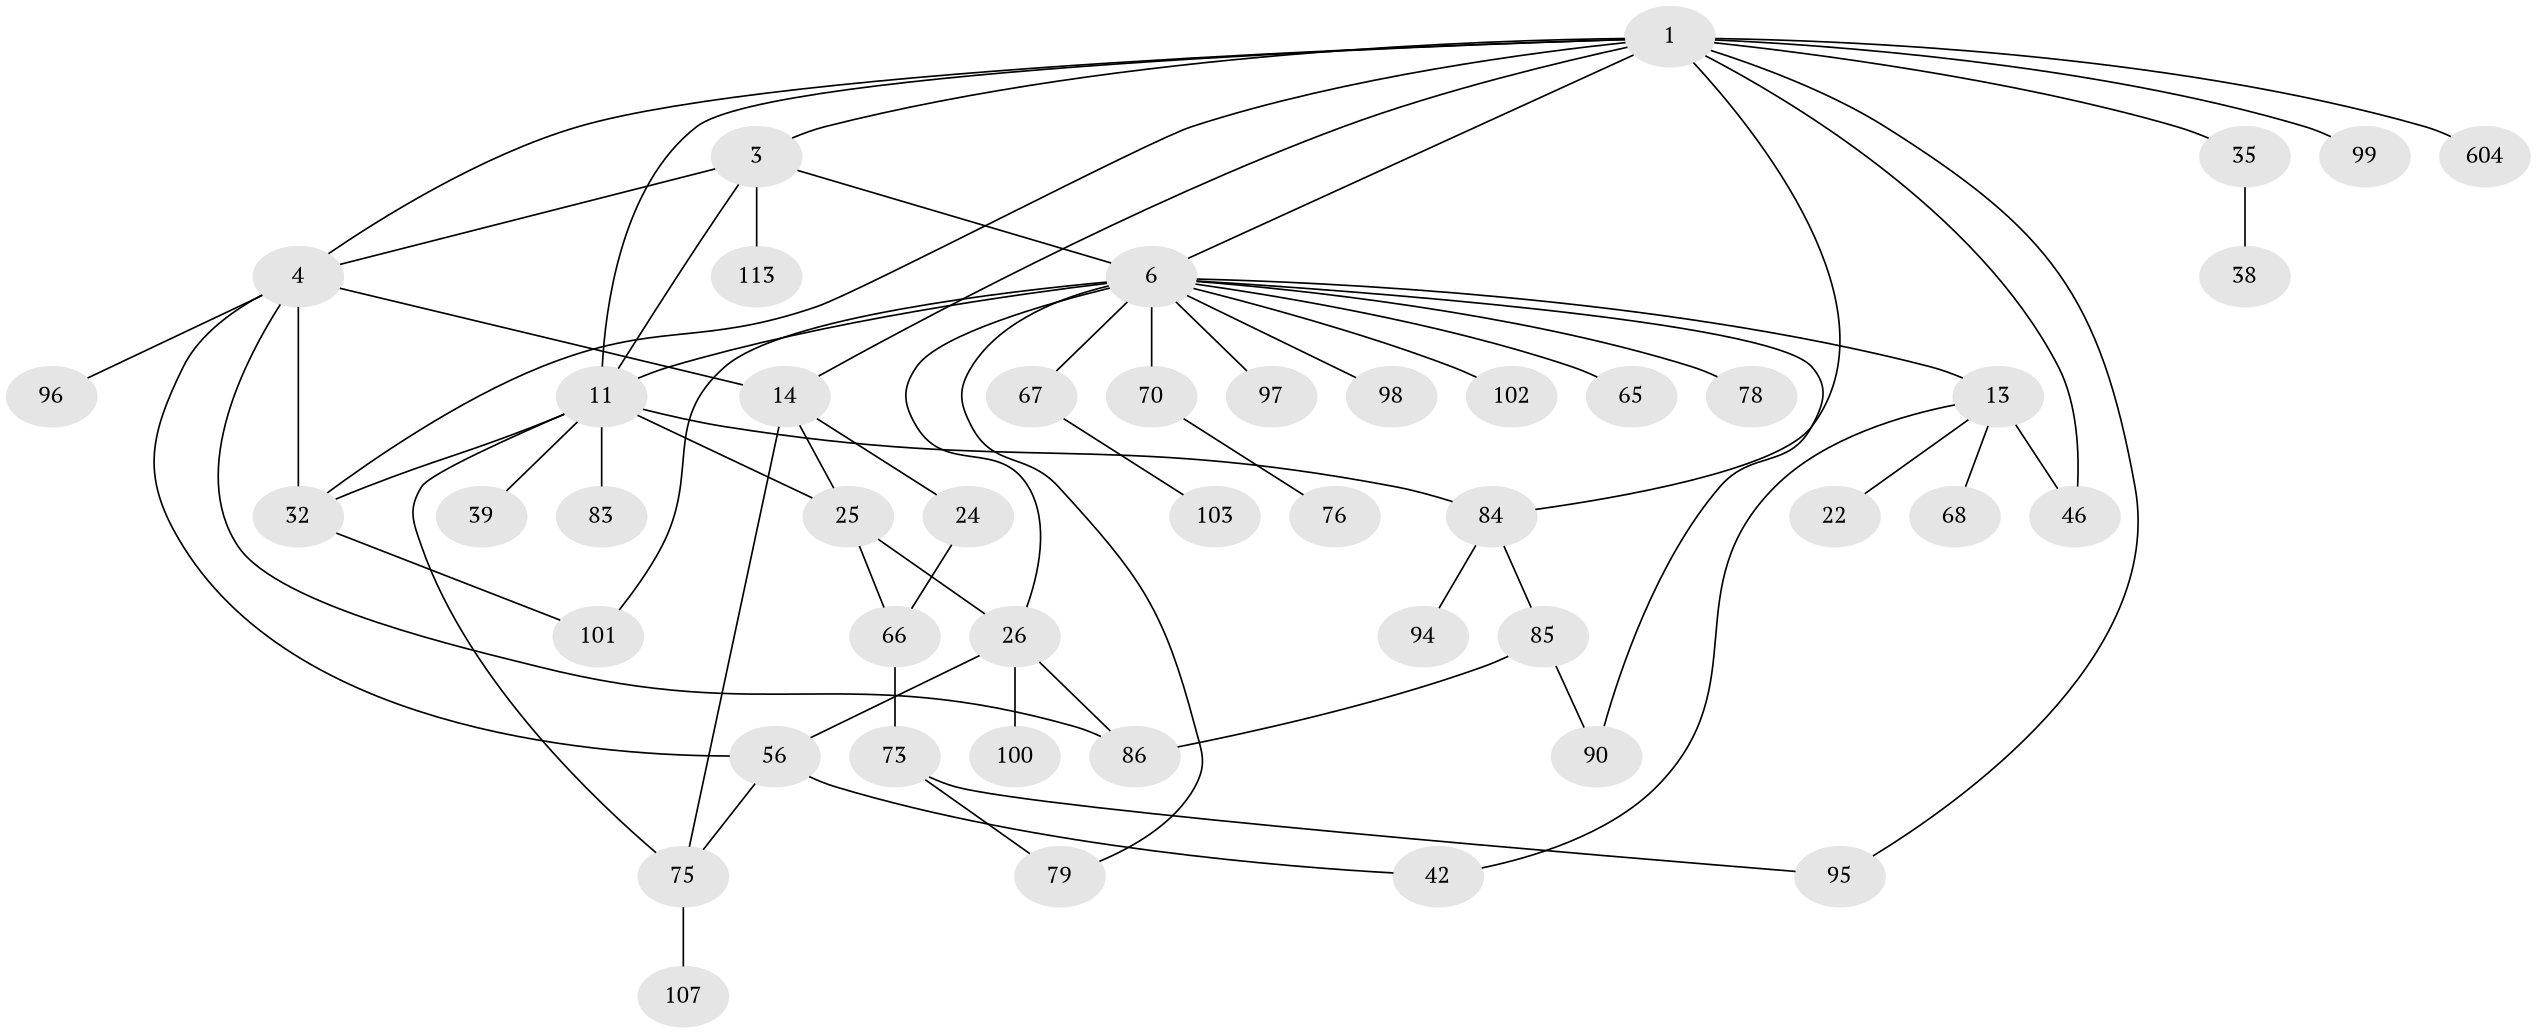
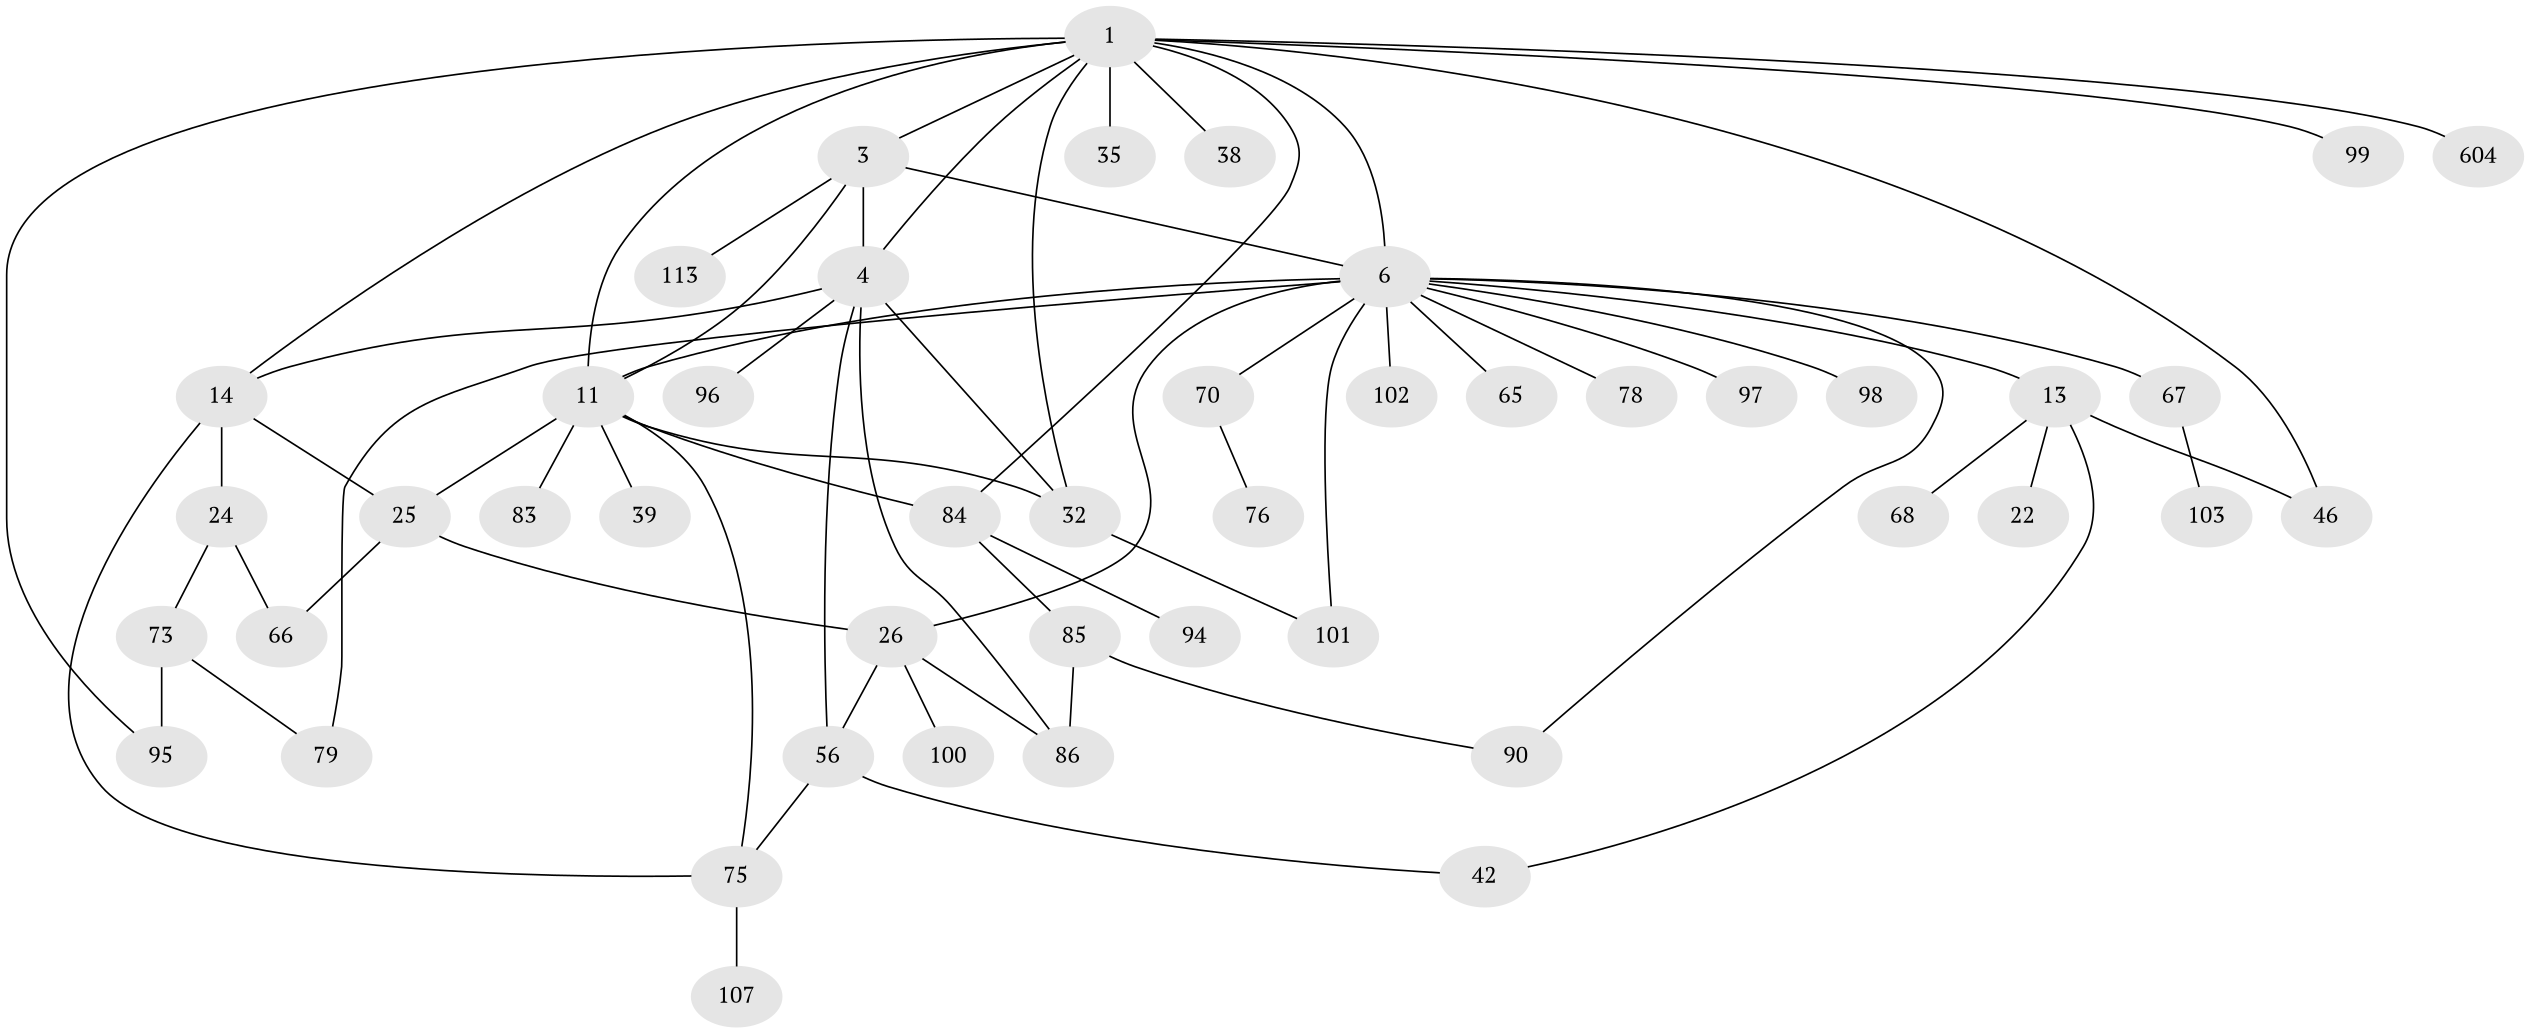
edge "35" -- "38": now "1" -- "38"
edge "66" -- "73": now "24" -- "73"
